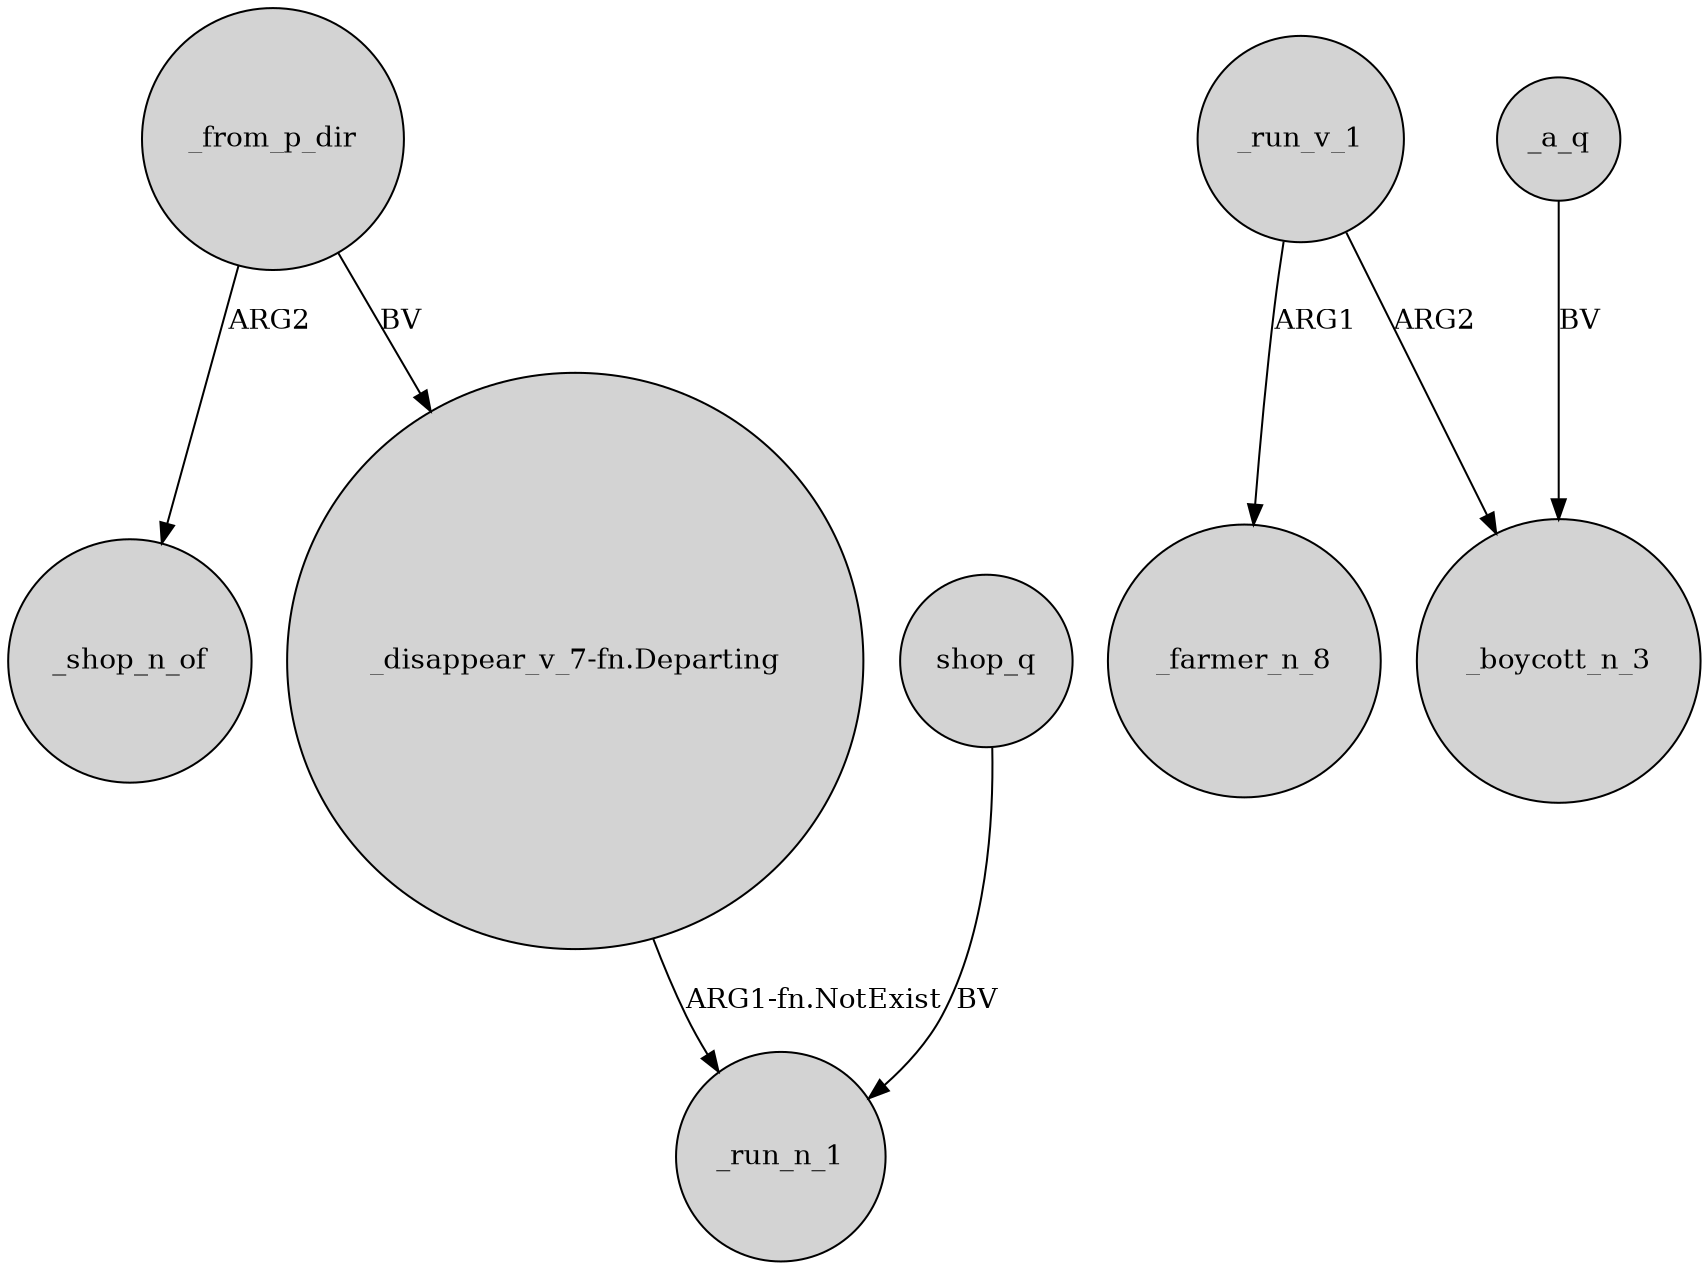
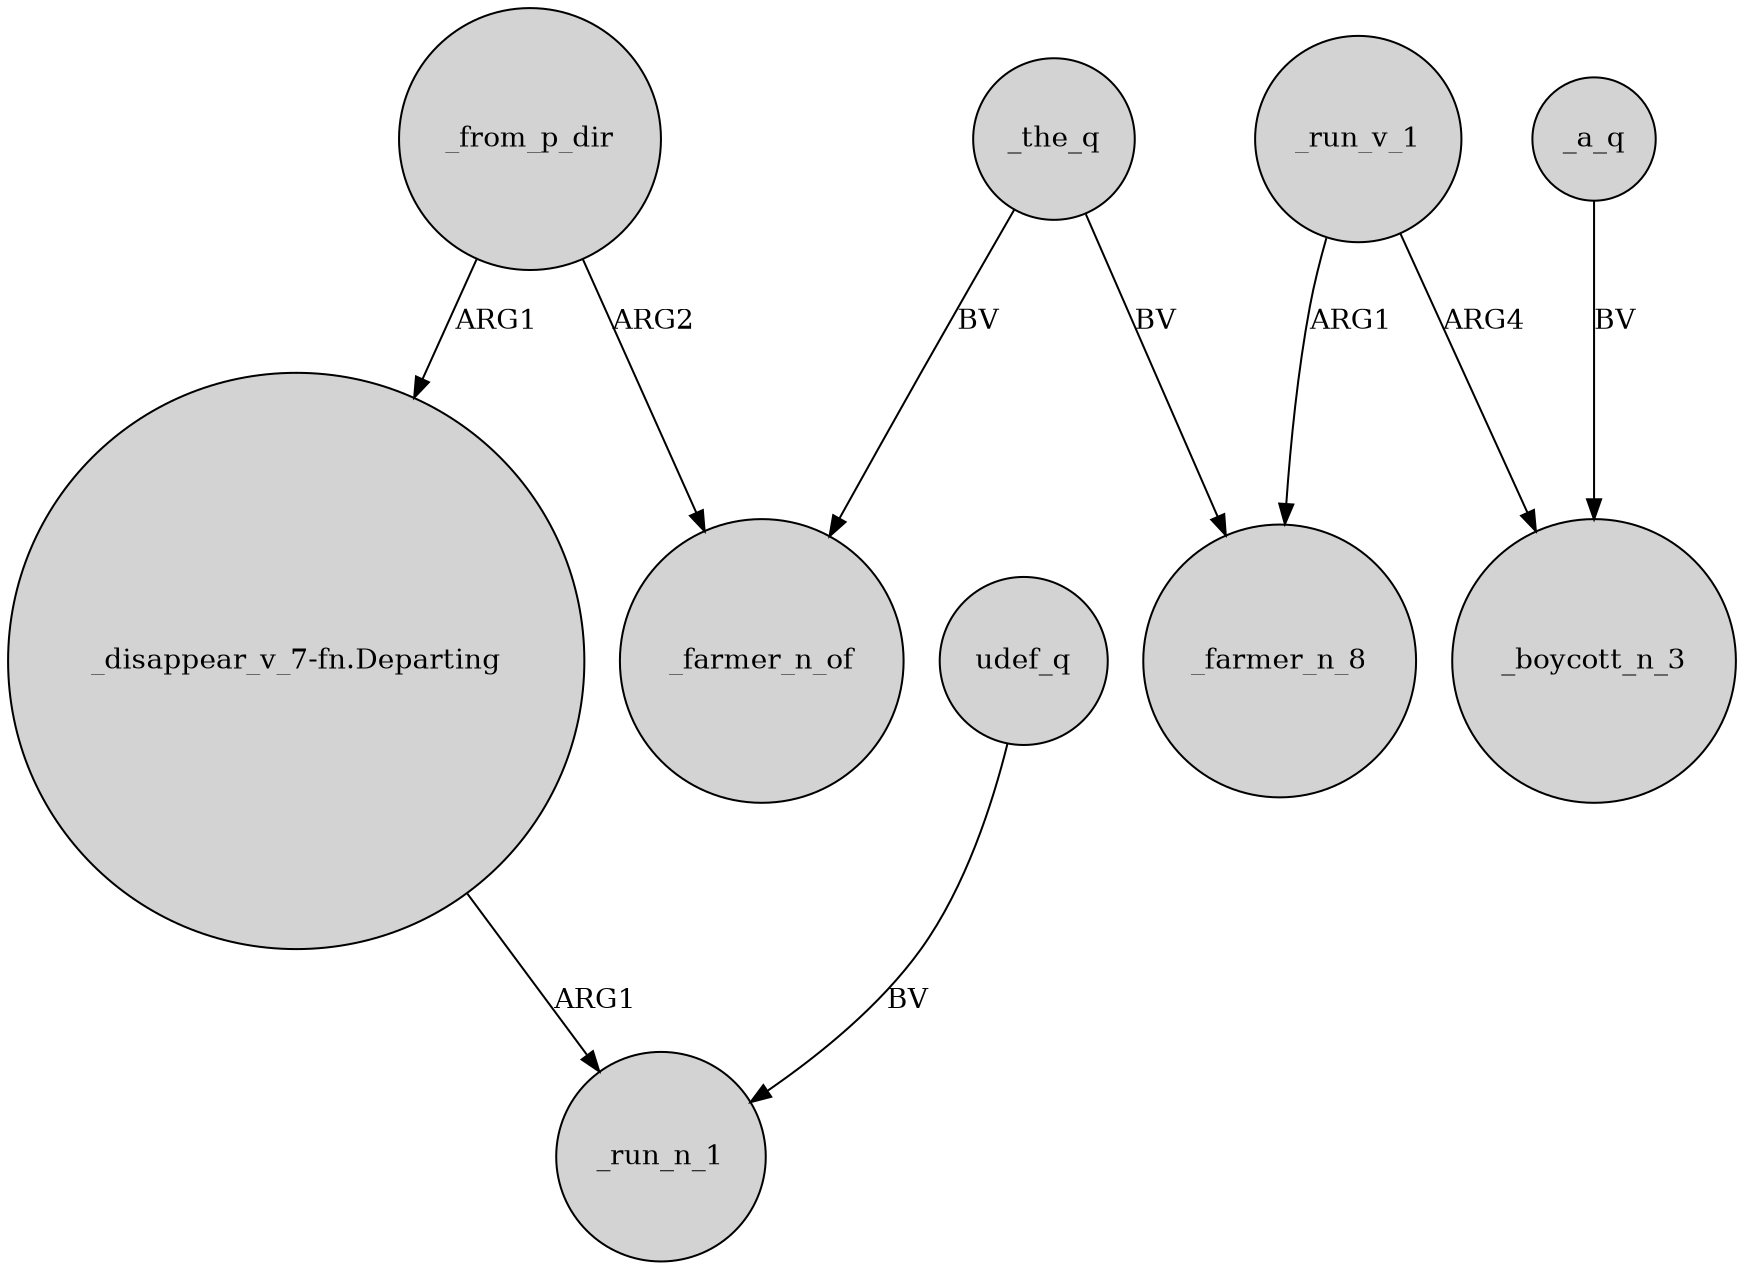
node "_the_q": added
edge "_from_p_dir" -> "_disappear_v_7-fn.Departing": label "BV" -> "ARG1"
edge "_run_v_1" -> "_boycott_n_3": label "ARG2" -> "ARG4"
node "_shop_n_of": label "_shop_n_of" -> "_farmer_n_of"
node "shop_q": label "shop_q" -> "udef_q"
edge "_disappear_v_7-fn.Departing" -> "_run_n_1": label "ARG1-fn.NotExist" -> "ARG1"
